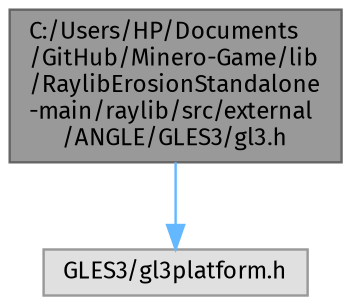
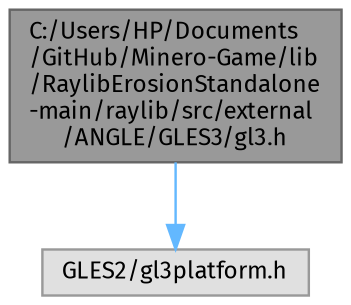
node "GLES3/gl3platform.h": label "GLES3/gl3platform.h" -> "GLES2/gl3platform.h"
